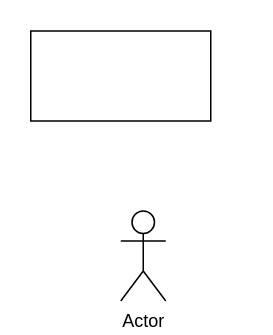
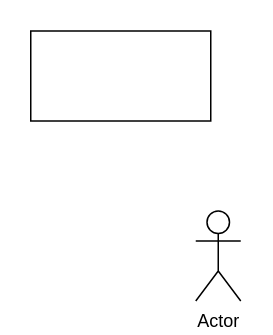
node "Actor": moved (143, 256) -> (218, 256)
